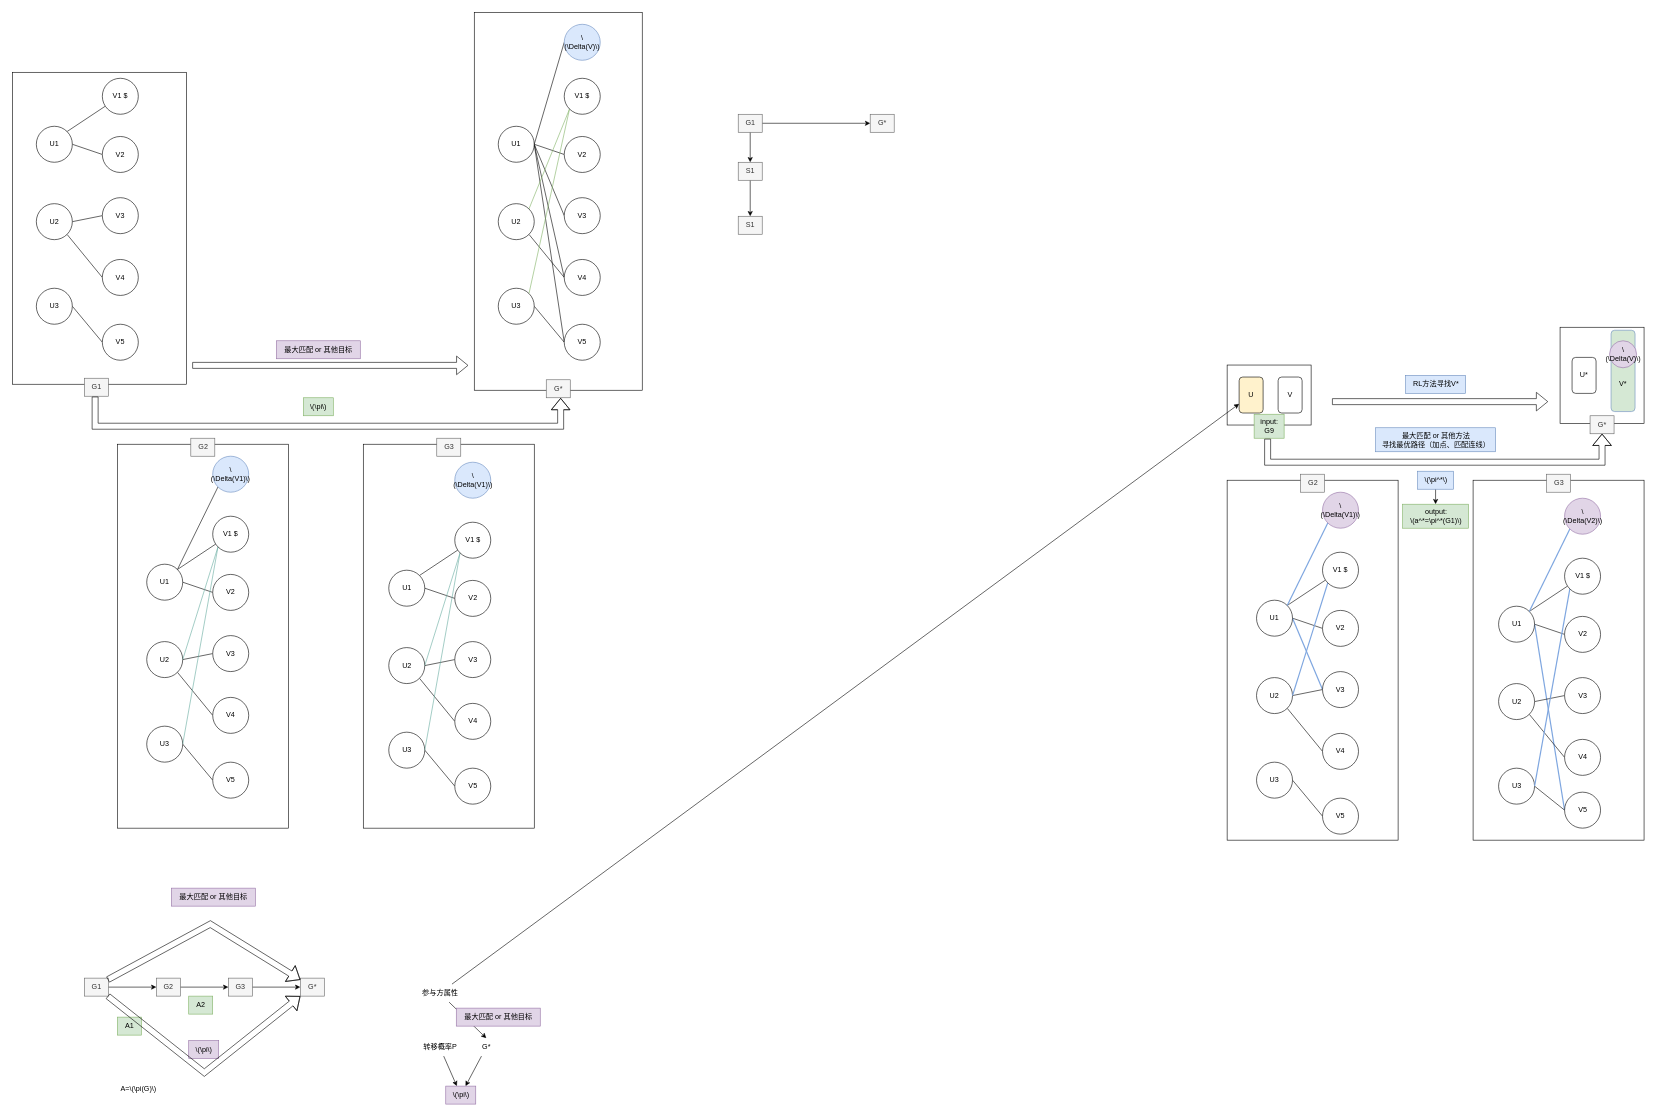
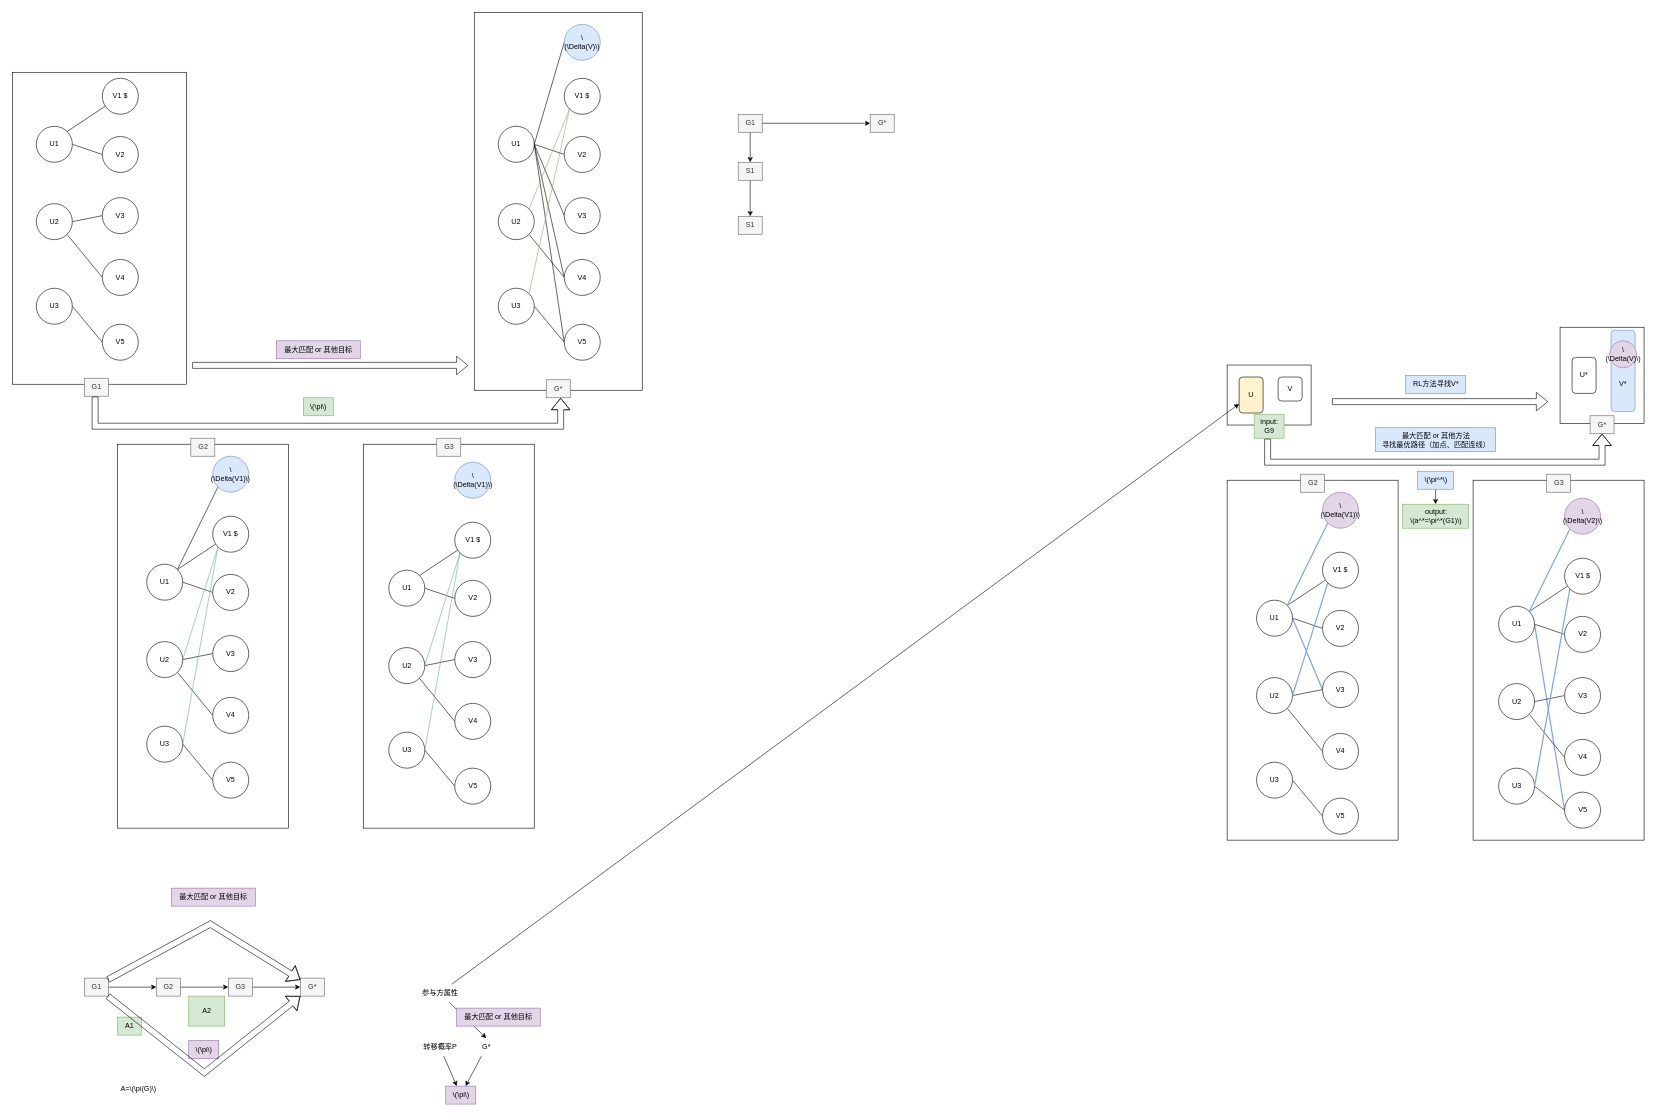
node "V*": fillcolor #d5e8d4 -> #dae8fc
node "V": size 24x36 -> 24x24
node "A2": size 24x18 -> 36x30
